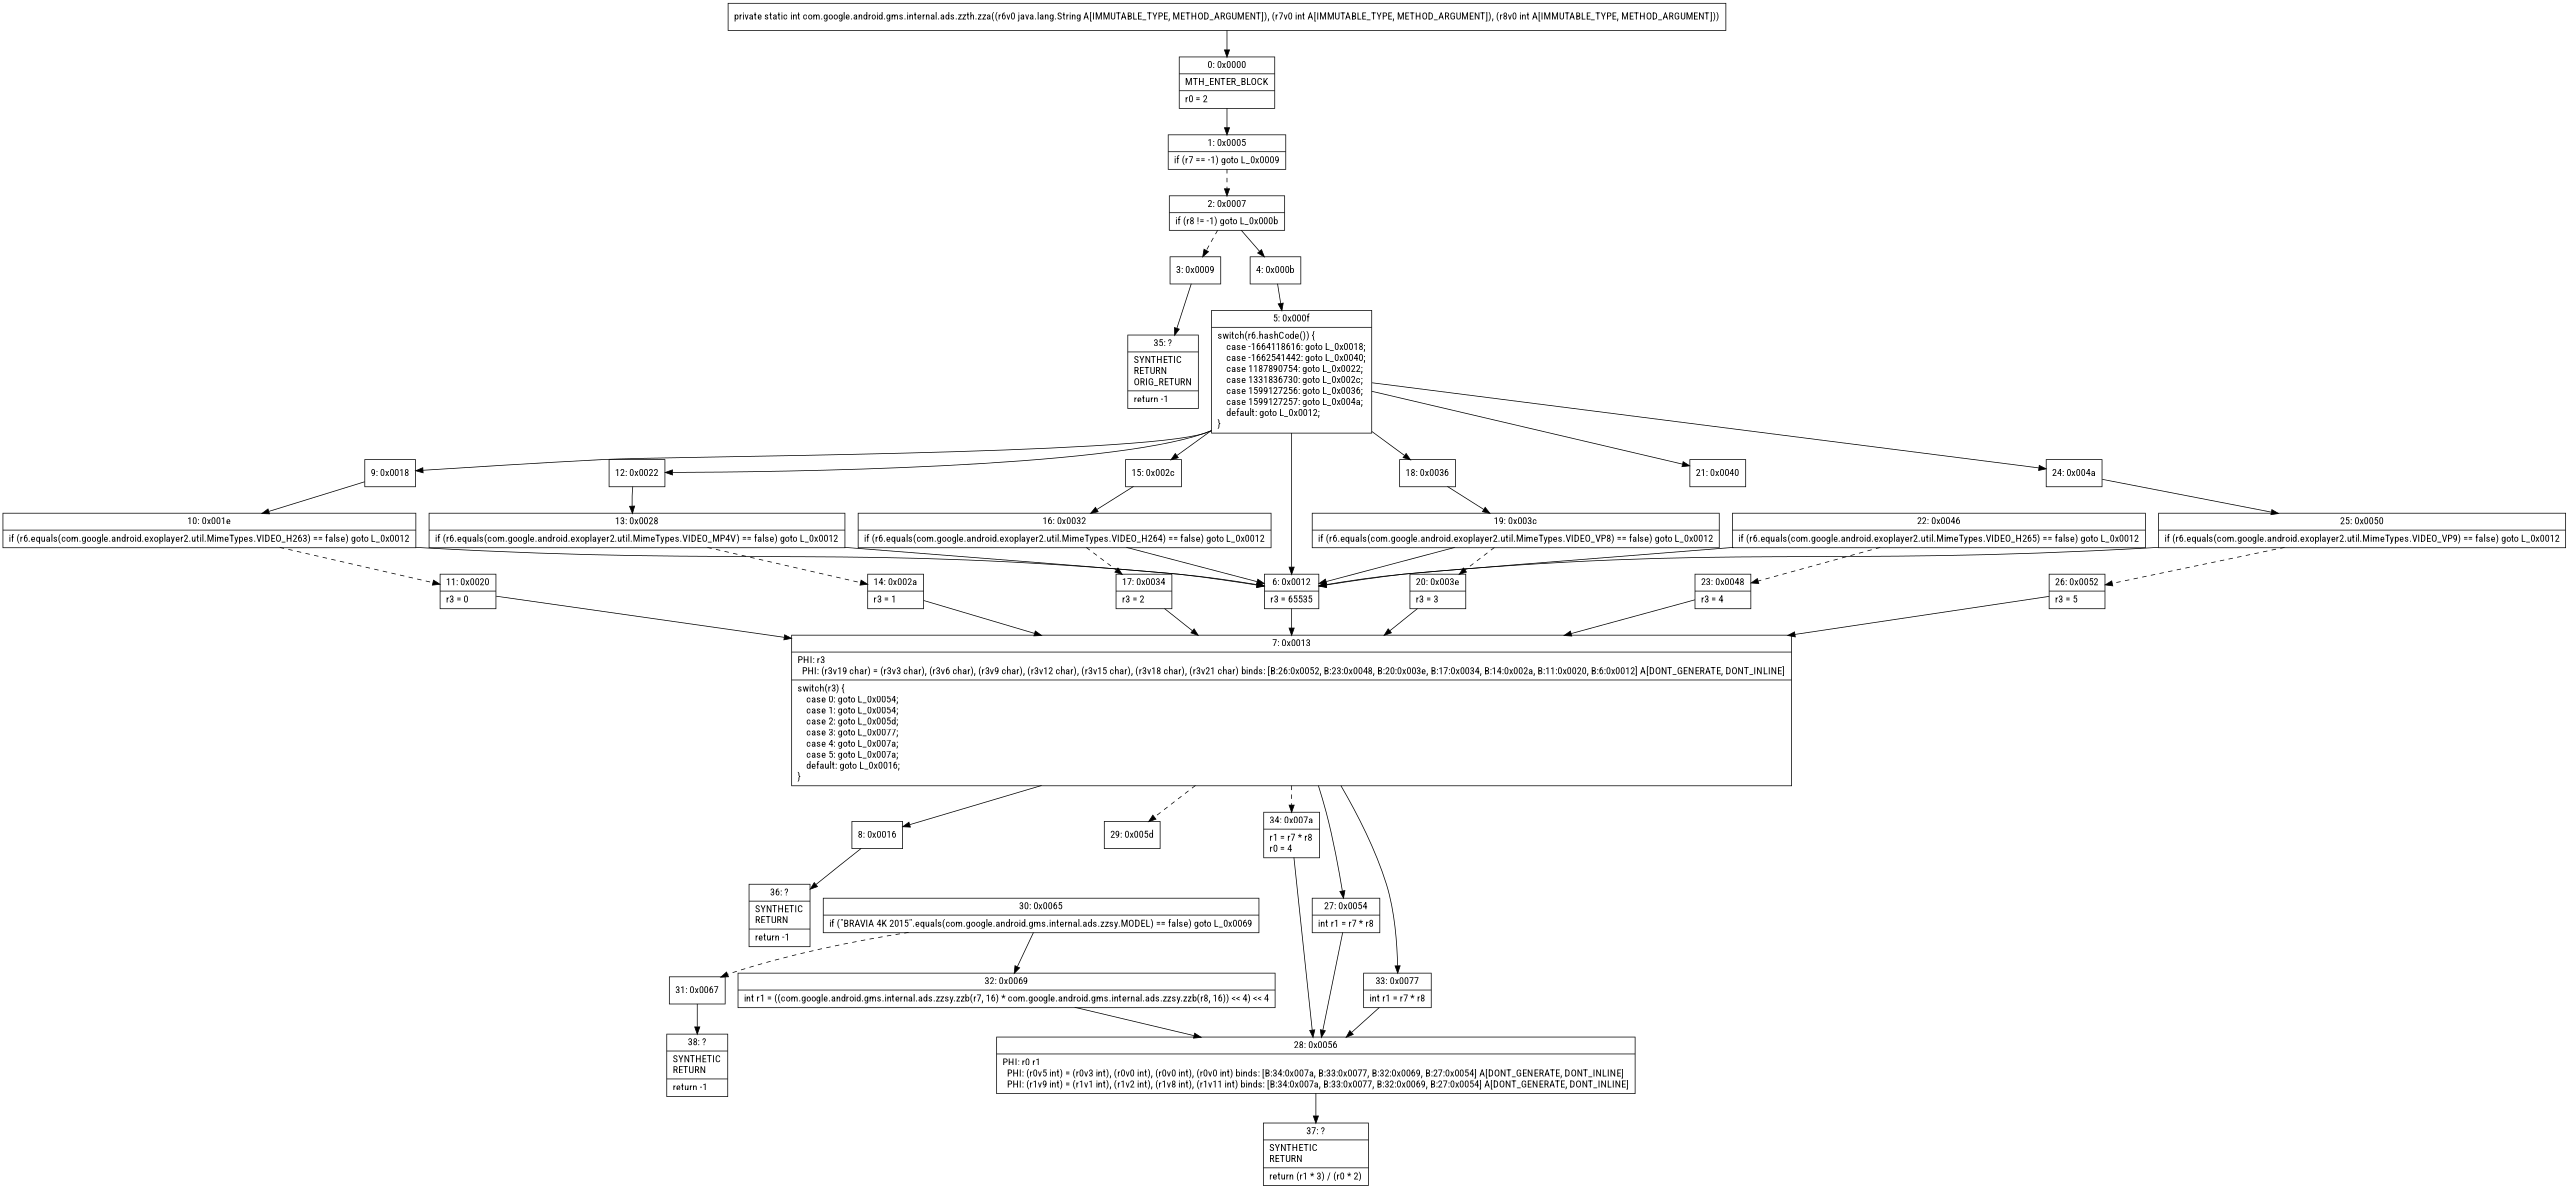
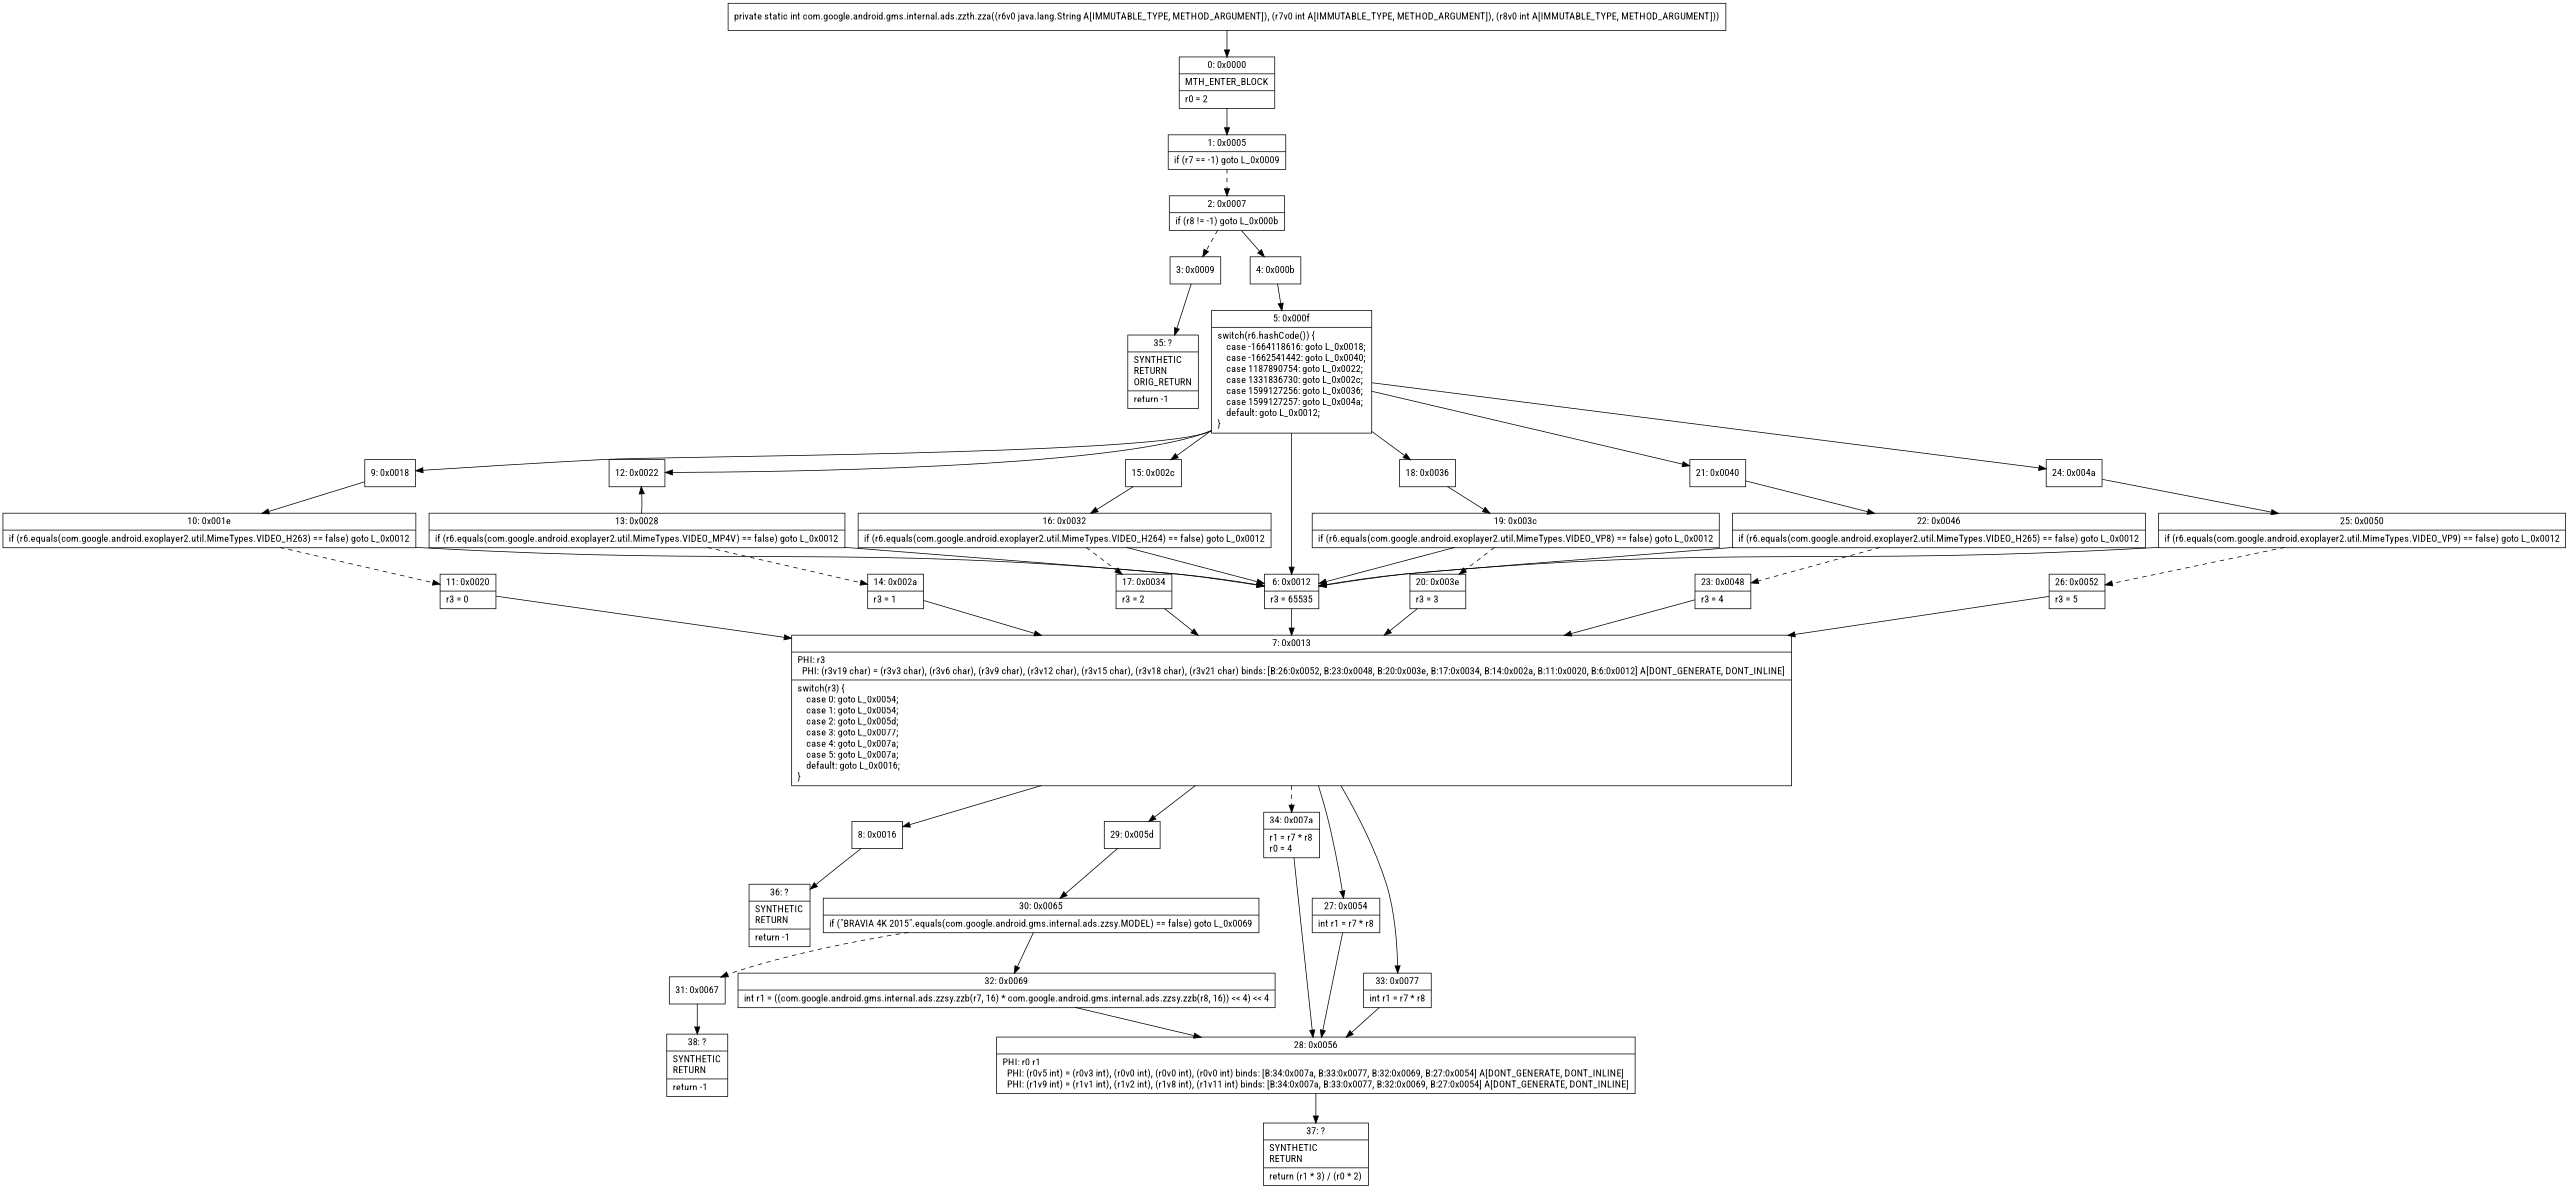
edge "12: 0x0022" -> "13: 0x0028": reversed
edge "21: 0x0040" -> "22: 0x0046": added
edge "7: 0x0013" -> "29: 0x005d": style dashed -> solid
edge "29: 0x005d" -> "30: 0x0065": added
